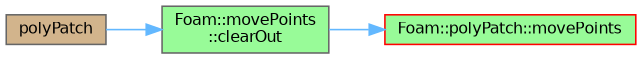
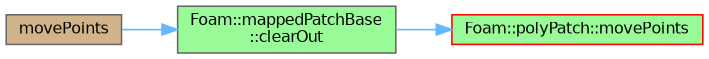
node "polyPatch": label "polyPatch" -> "movePoints"
node "Foam::movePoints ::clearOut": label "Foam::movePoints ::clearOut" -> "Foam::mappedPatchBase ::clearOut"
